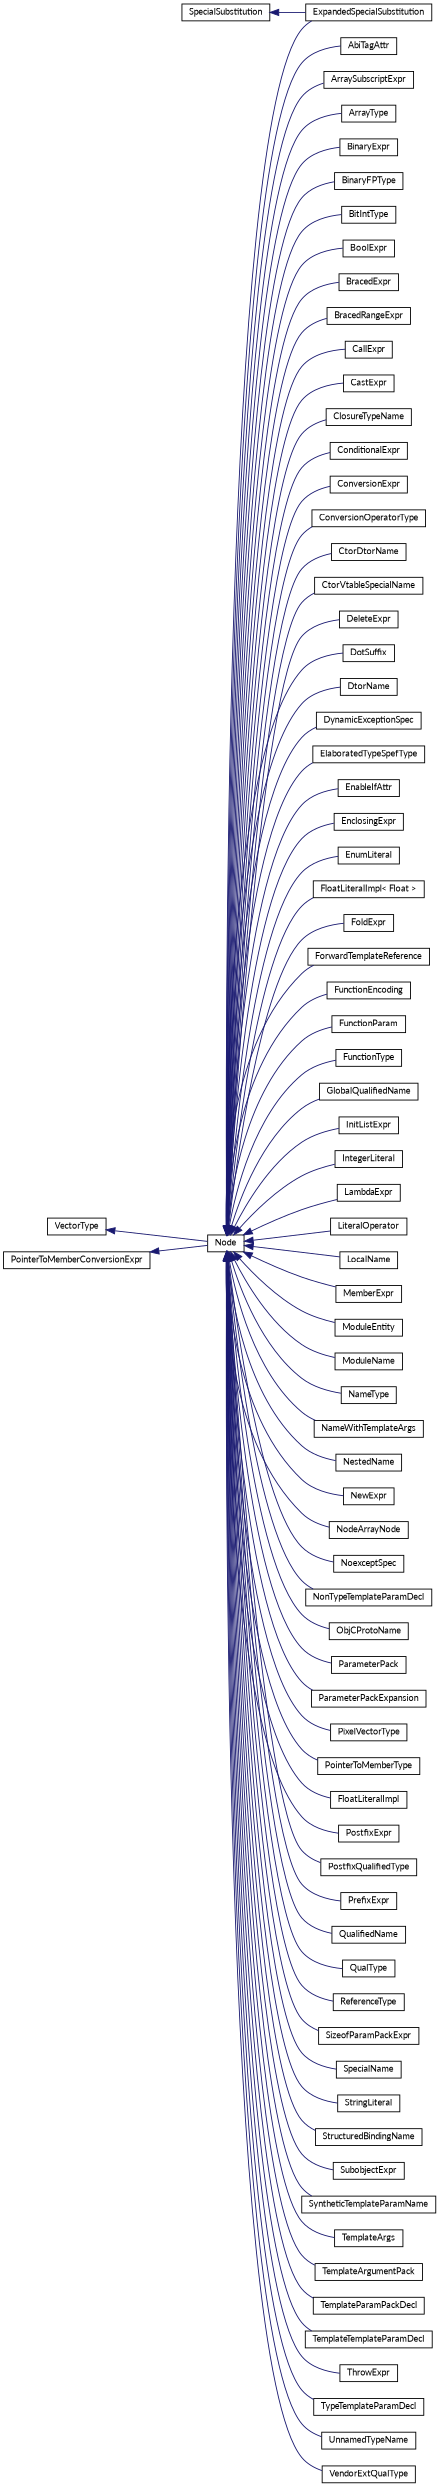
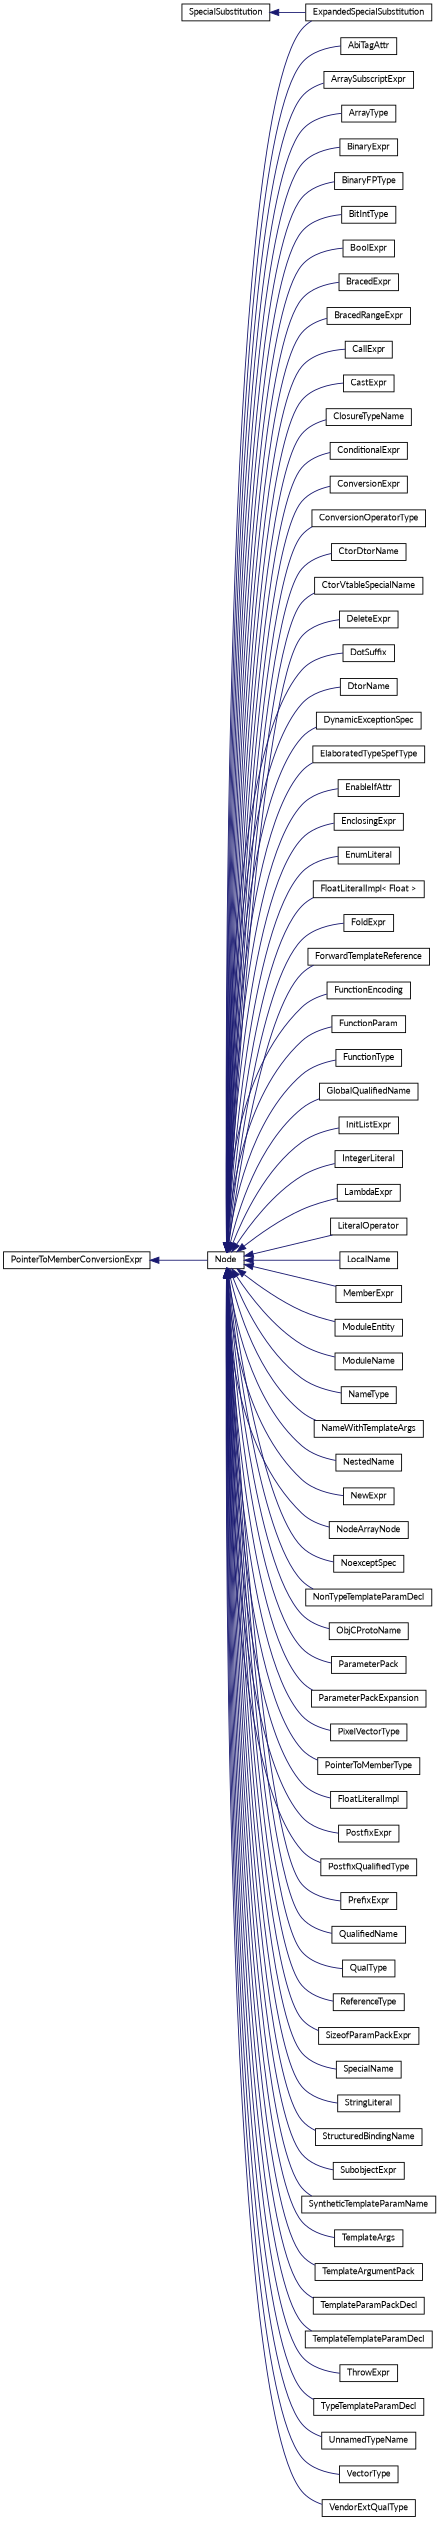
edge "Node" -> "VectorType": reversed
